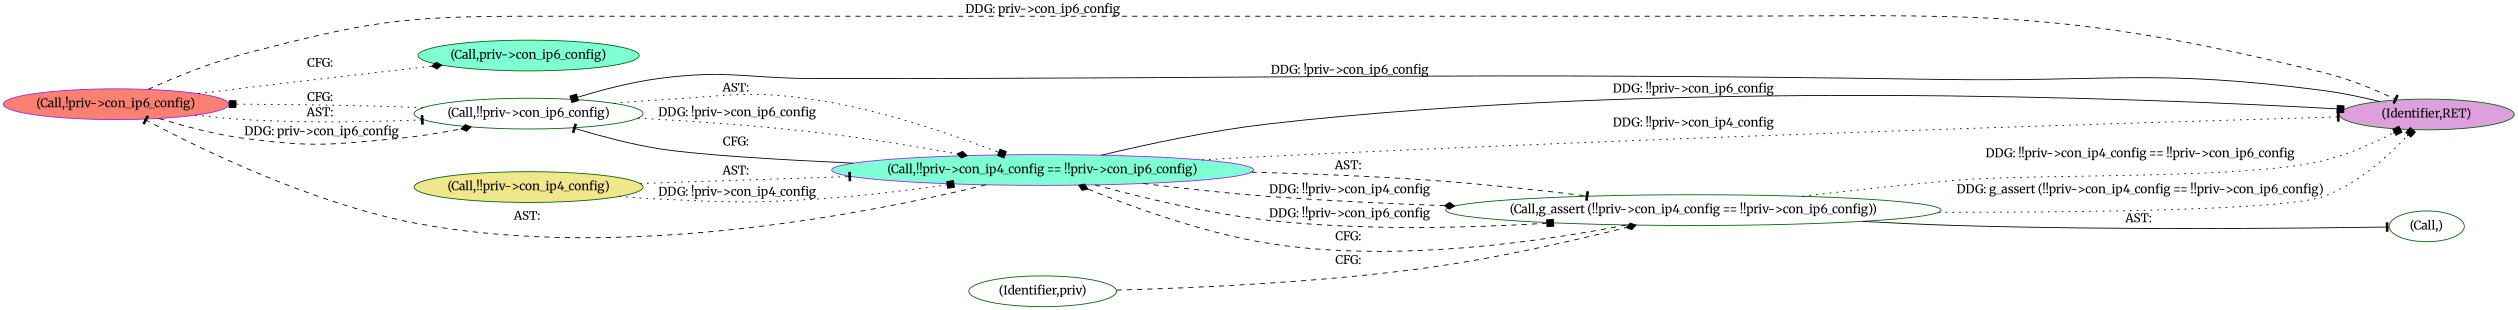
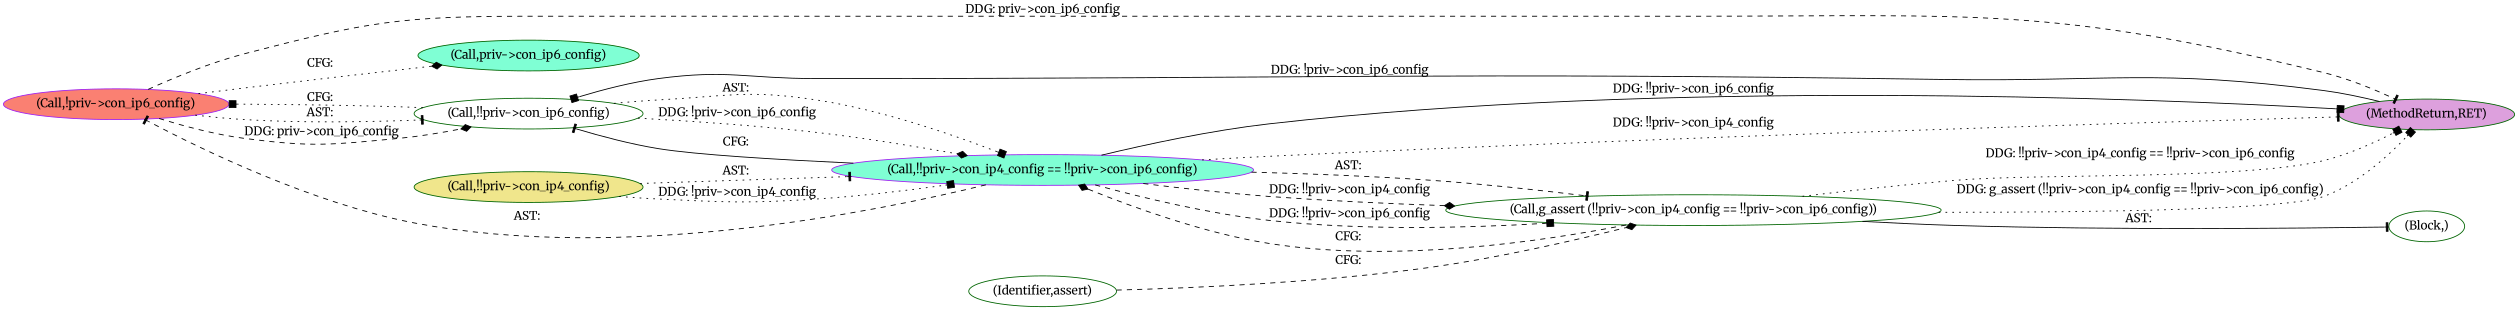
node "(Identifier,RET)": label "(Identifier,RET)" -> "(MethodReturn,RET)"
node "(Call,)": label "(Call,)" -> "(Block,)"
node "(Identifier,priv)": label "(Identifier,priv)" -> "(Identifier,assert)"
